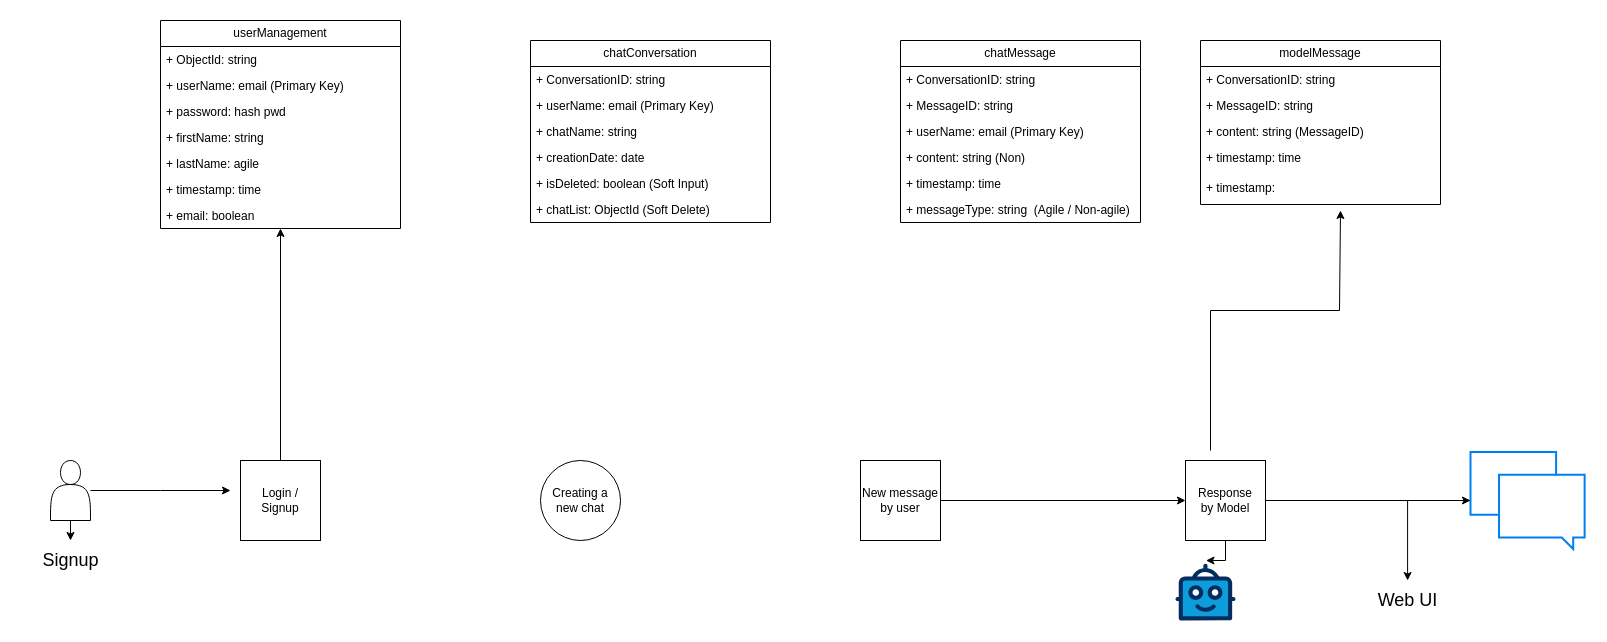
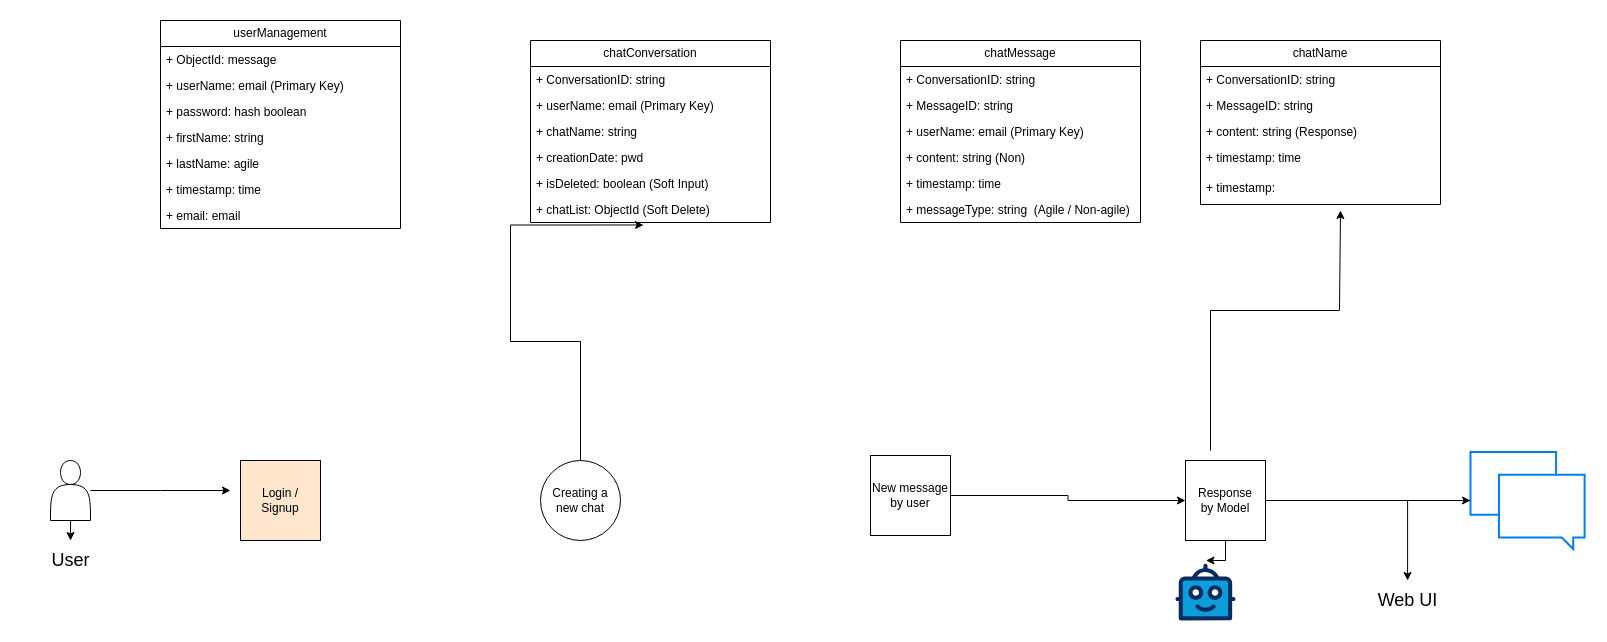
node "modelMessage": label "modelMessage" -> "chatName"
node "+ ObjectId: string": label "+ ObjectId: string" -> "+ ObjectId: message"
node "+ password: hash pwd": label "+ password: hash pwd" -> "+ password: hash boolean"
node "+ content: string (MessageID)": label "+ content: string (MessageID)" -> "+ content: string (Response)"
node "+ creationDate: date": label "+ creationDate: date" -> "+ creationDate: pwd"
node "+ email: boolean": label "+ email: boolean" -> "+ email: email"
edge "Creating a new chat" -> "+ chatList: ObjectId (Soft Delete)": added
edge "Login / Signup" -> "userManagement": removed
node "Login / Signup": fillcolor #ffffff -> #ffe6cc
node "New message by user": moved (901, 501) -> (911, 496)
node "Signup": label "Signup" -> "User"
